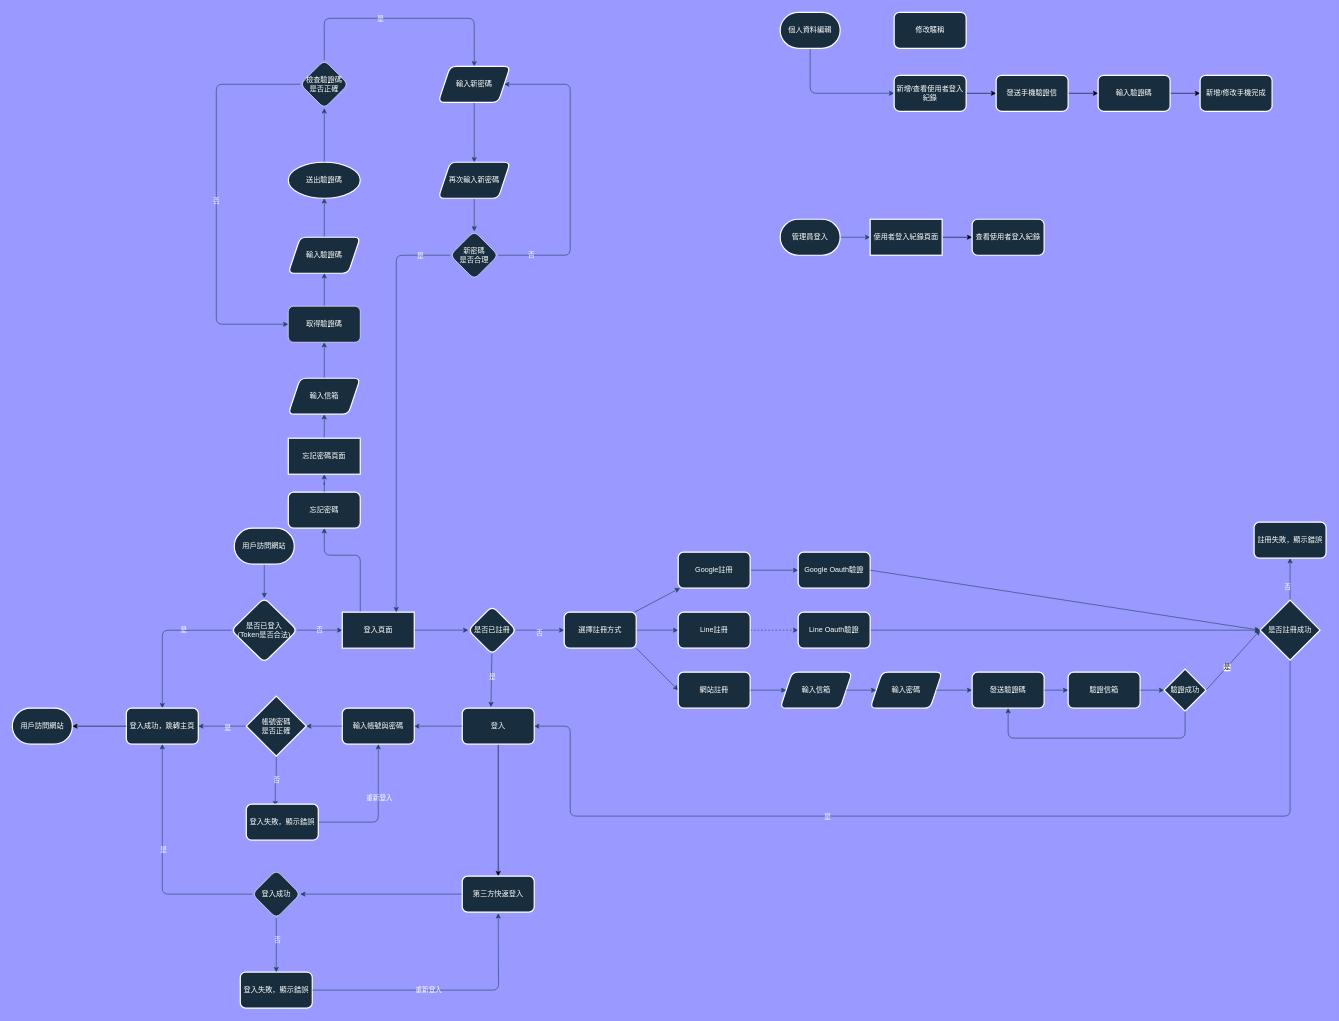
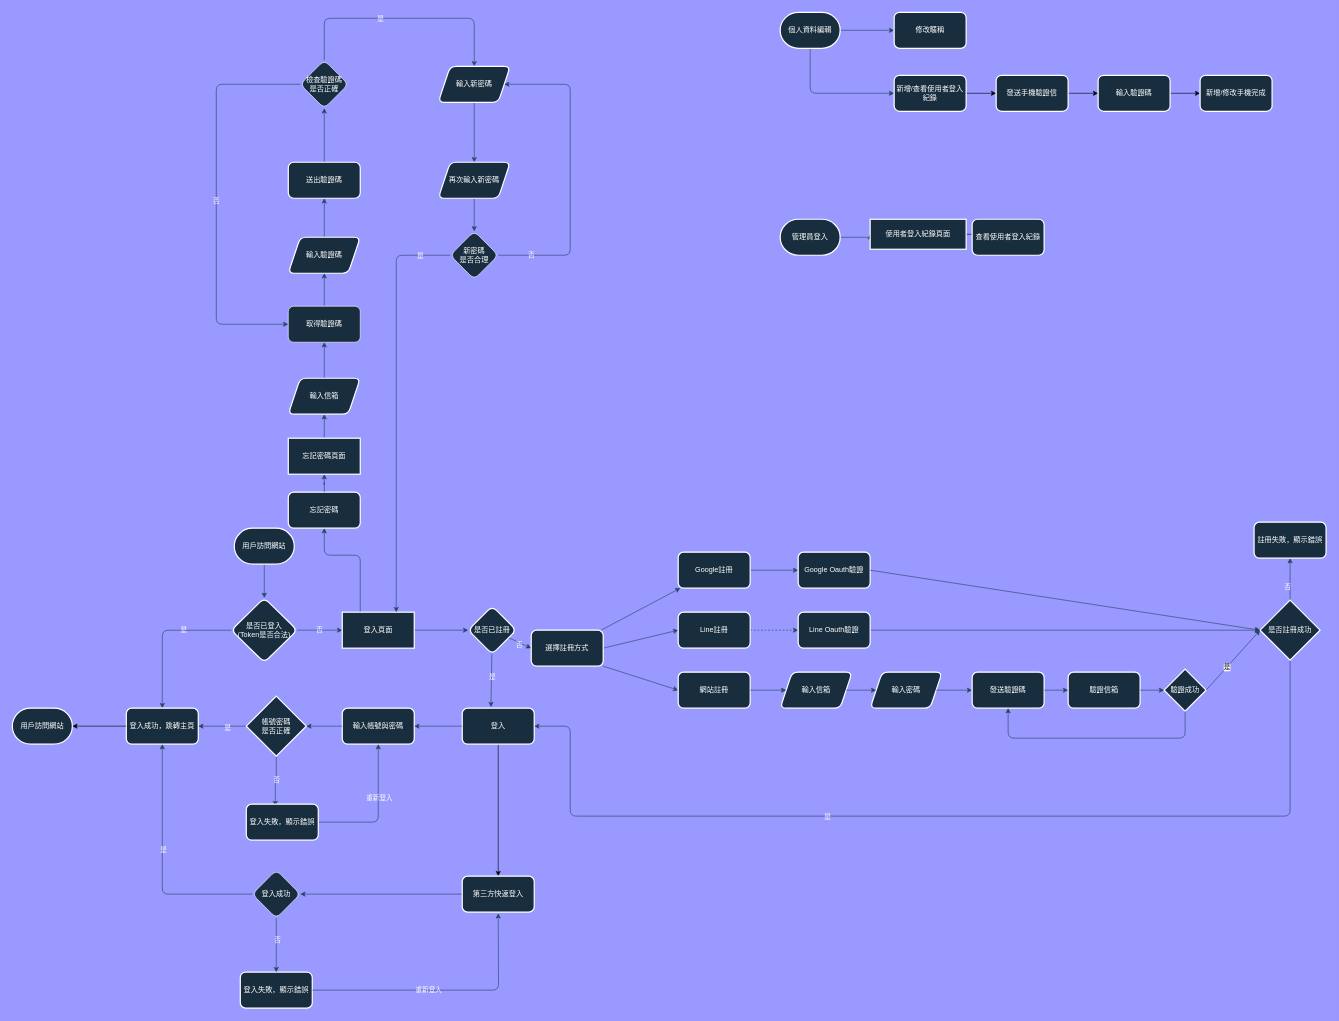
edge "個人資料編輯" -> "修改暱稱": added
node "送出驗證碼": shape ellipse -> rounded rectangle
node "使用者登入紀錄頁面": size 72x36 -> 96x30
node "選擇註冊方式": moved (600, 630) -> (567, 648)
